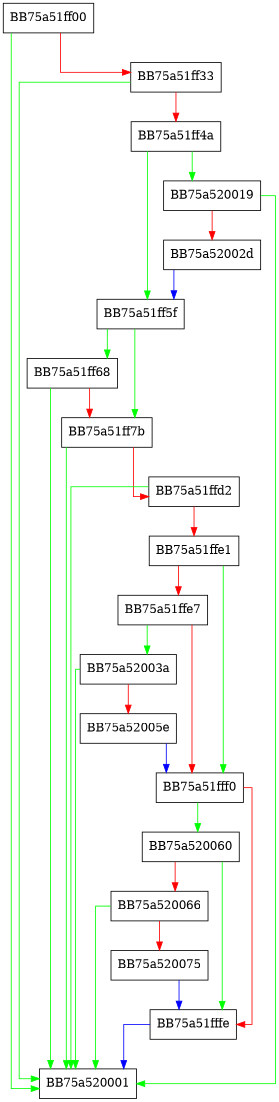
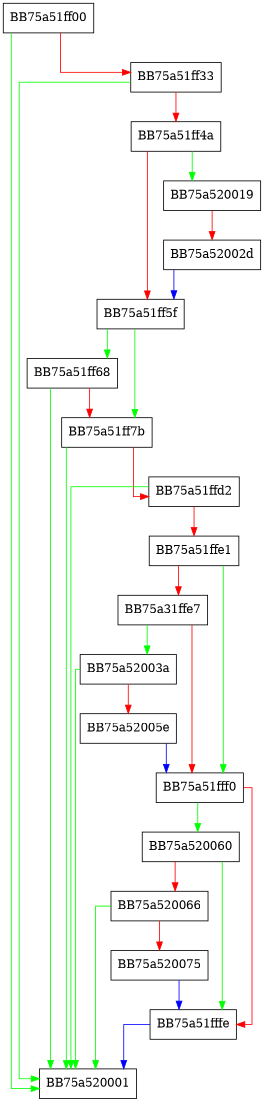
edge "BB75a51ff4a" -> "BB75a51ff5f": color green -> red
node "BB75a51ffe7": label "BB75a51ffe7" -> "BB75a31ffe7"
edge "BB75a520019" -> "BB75a520001": removed
